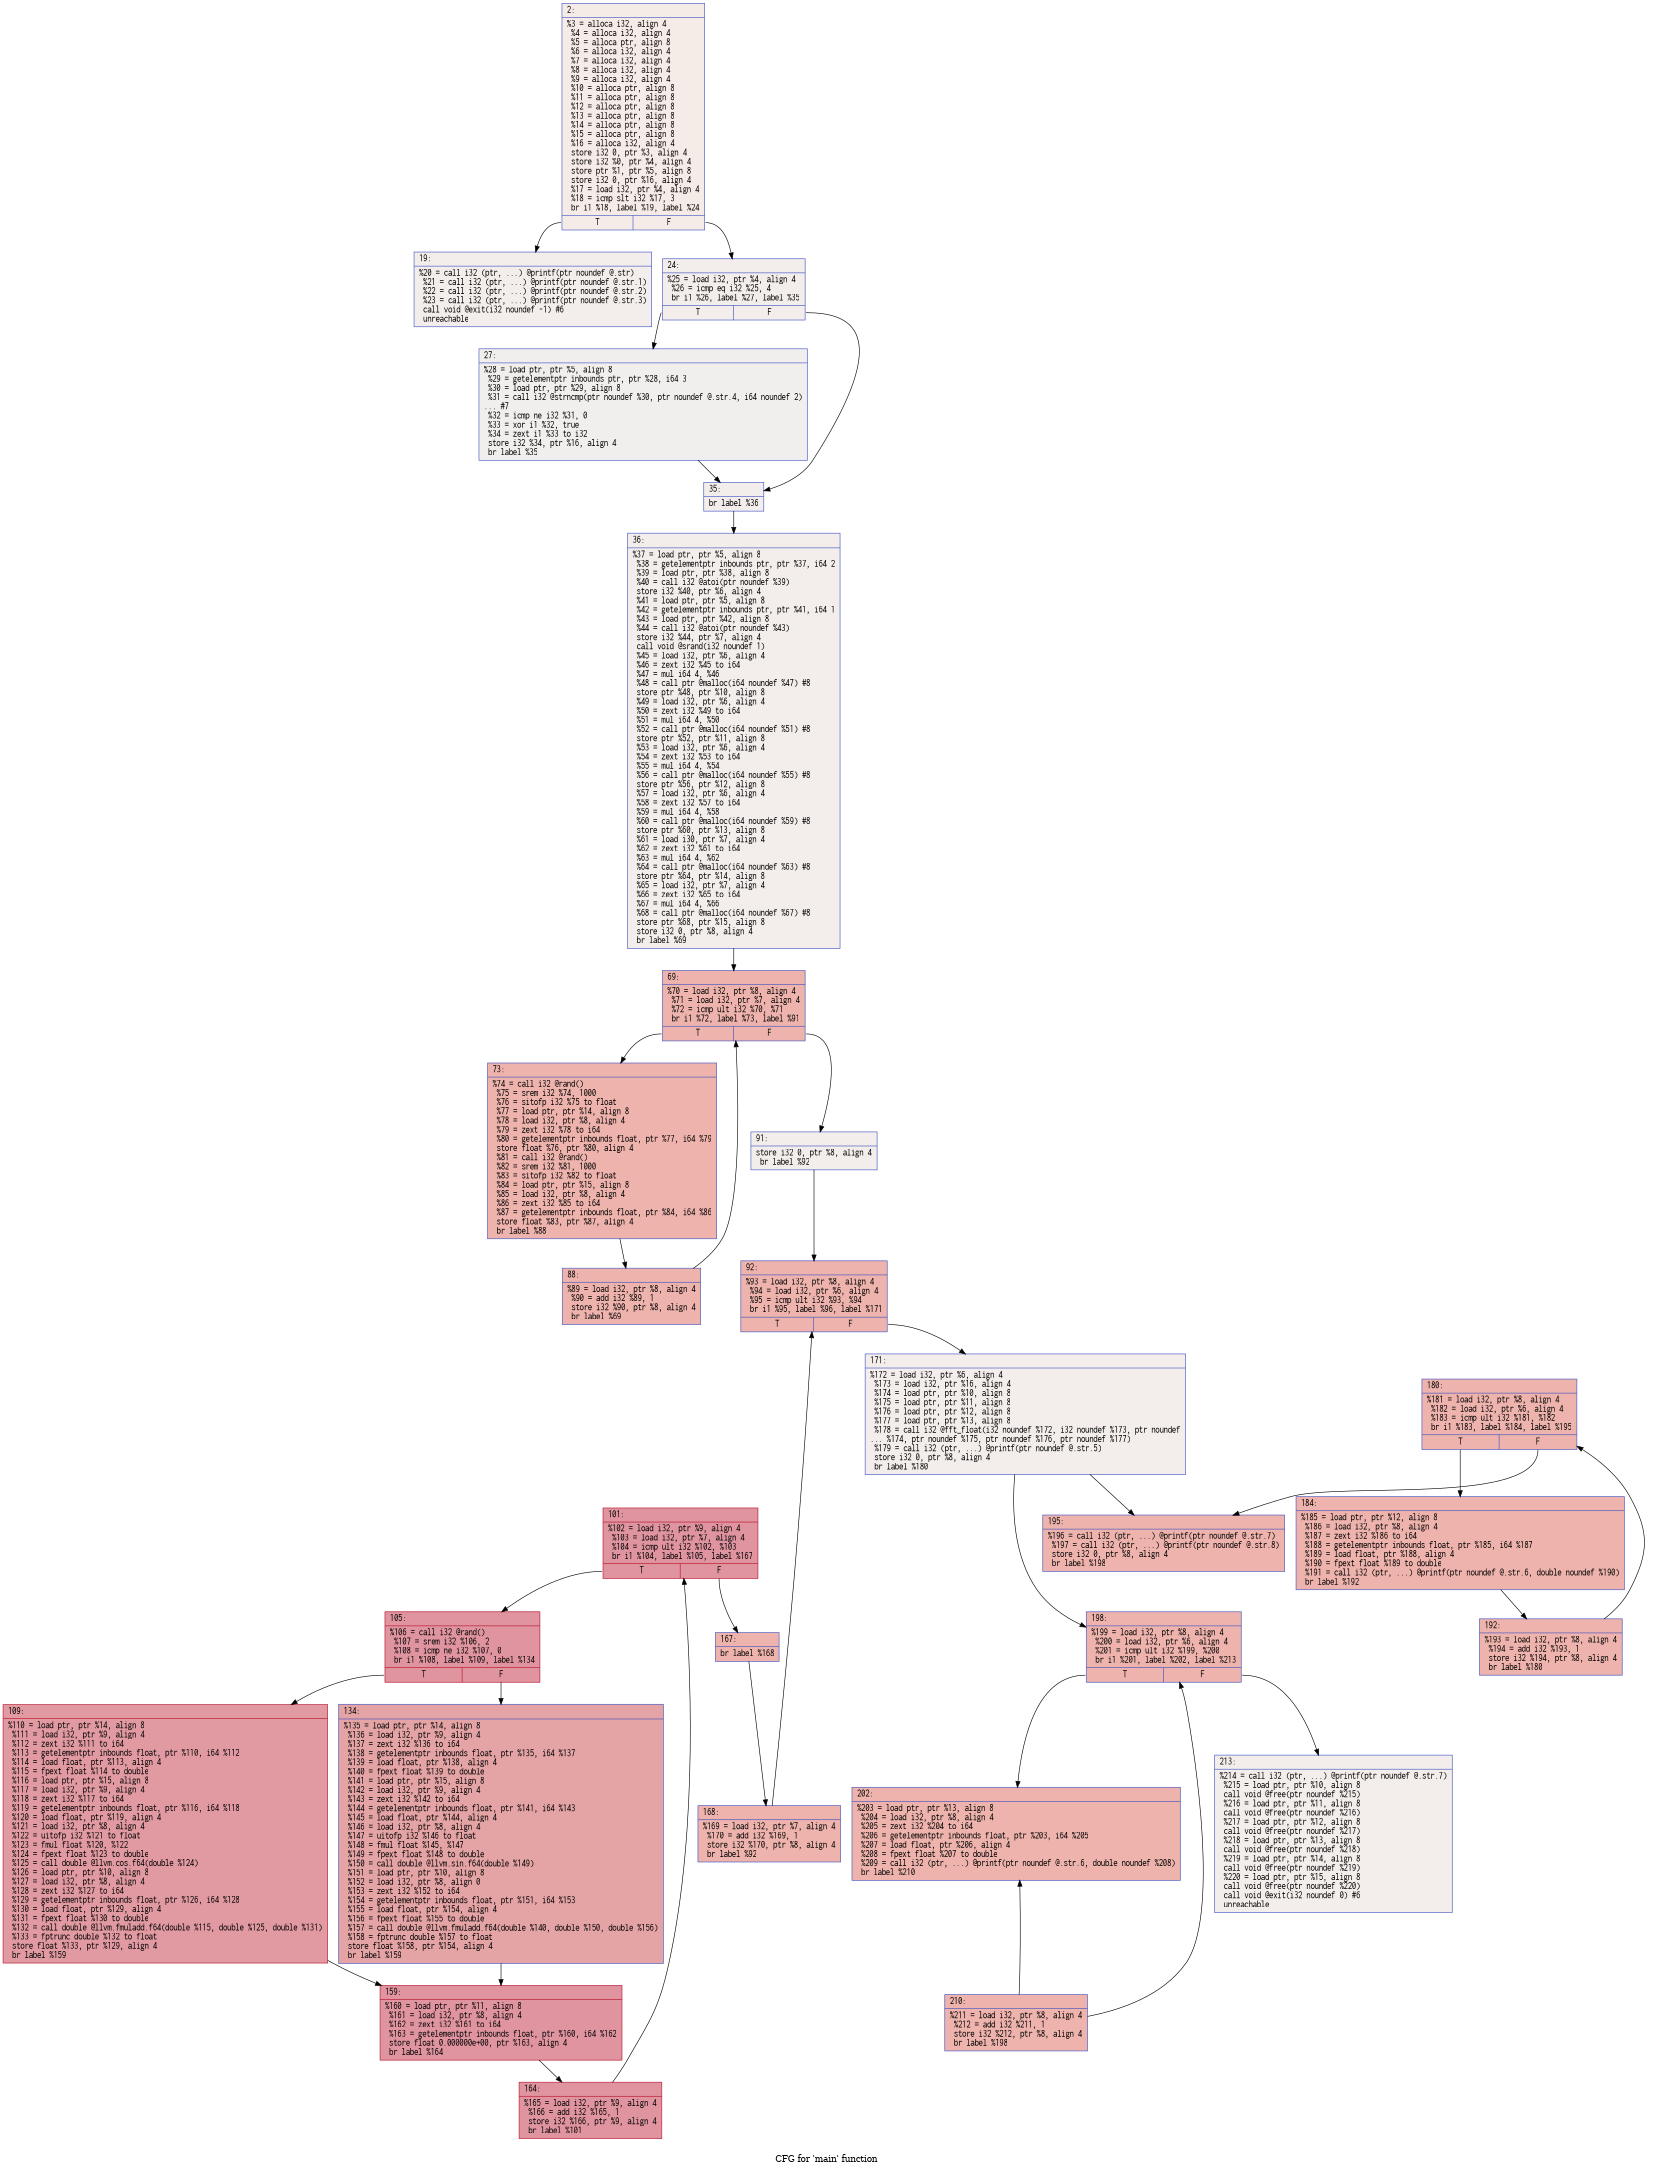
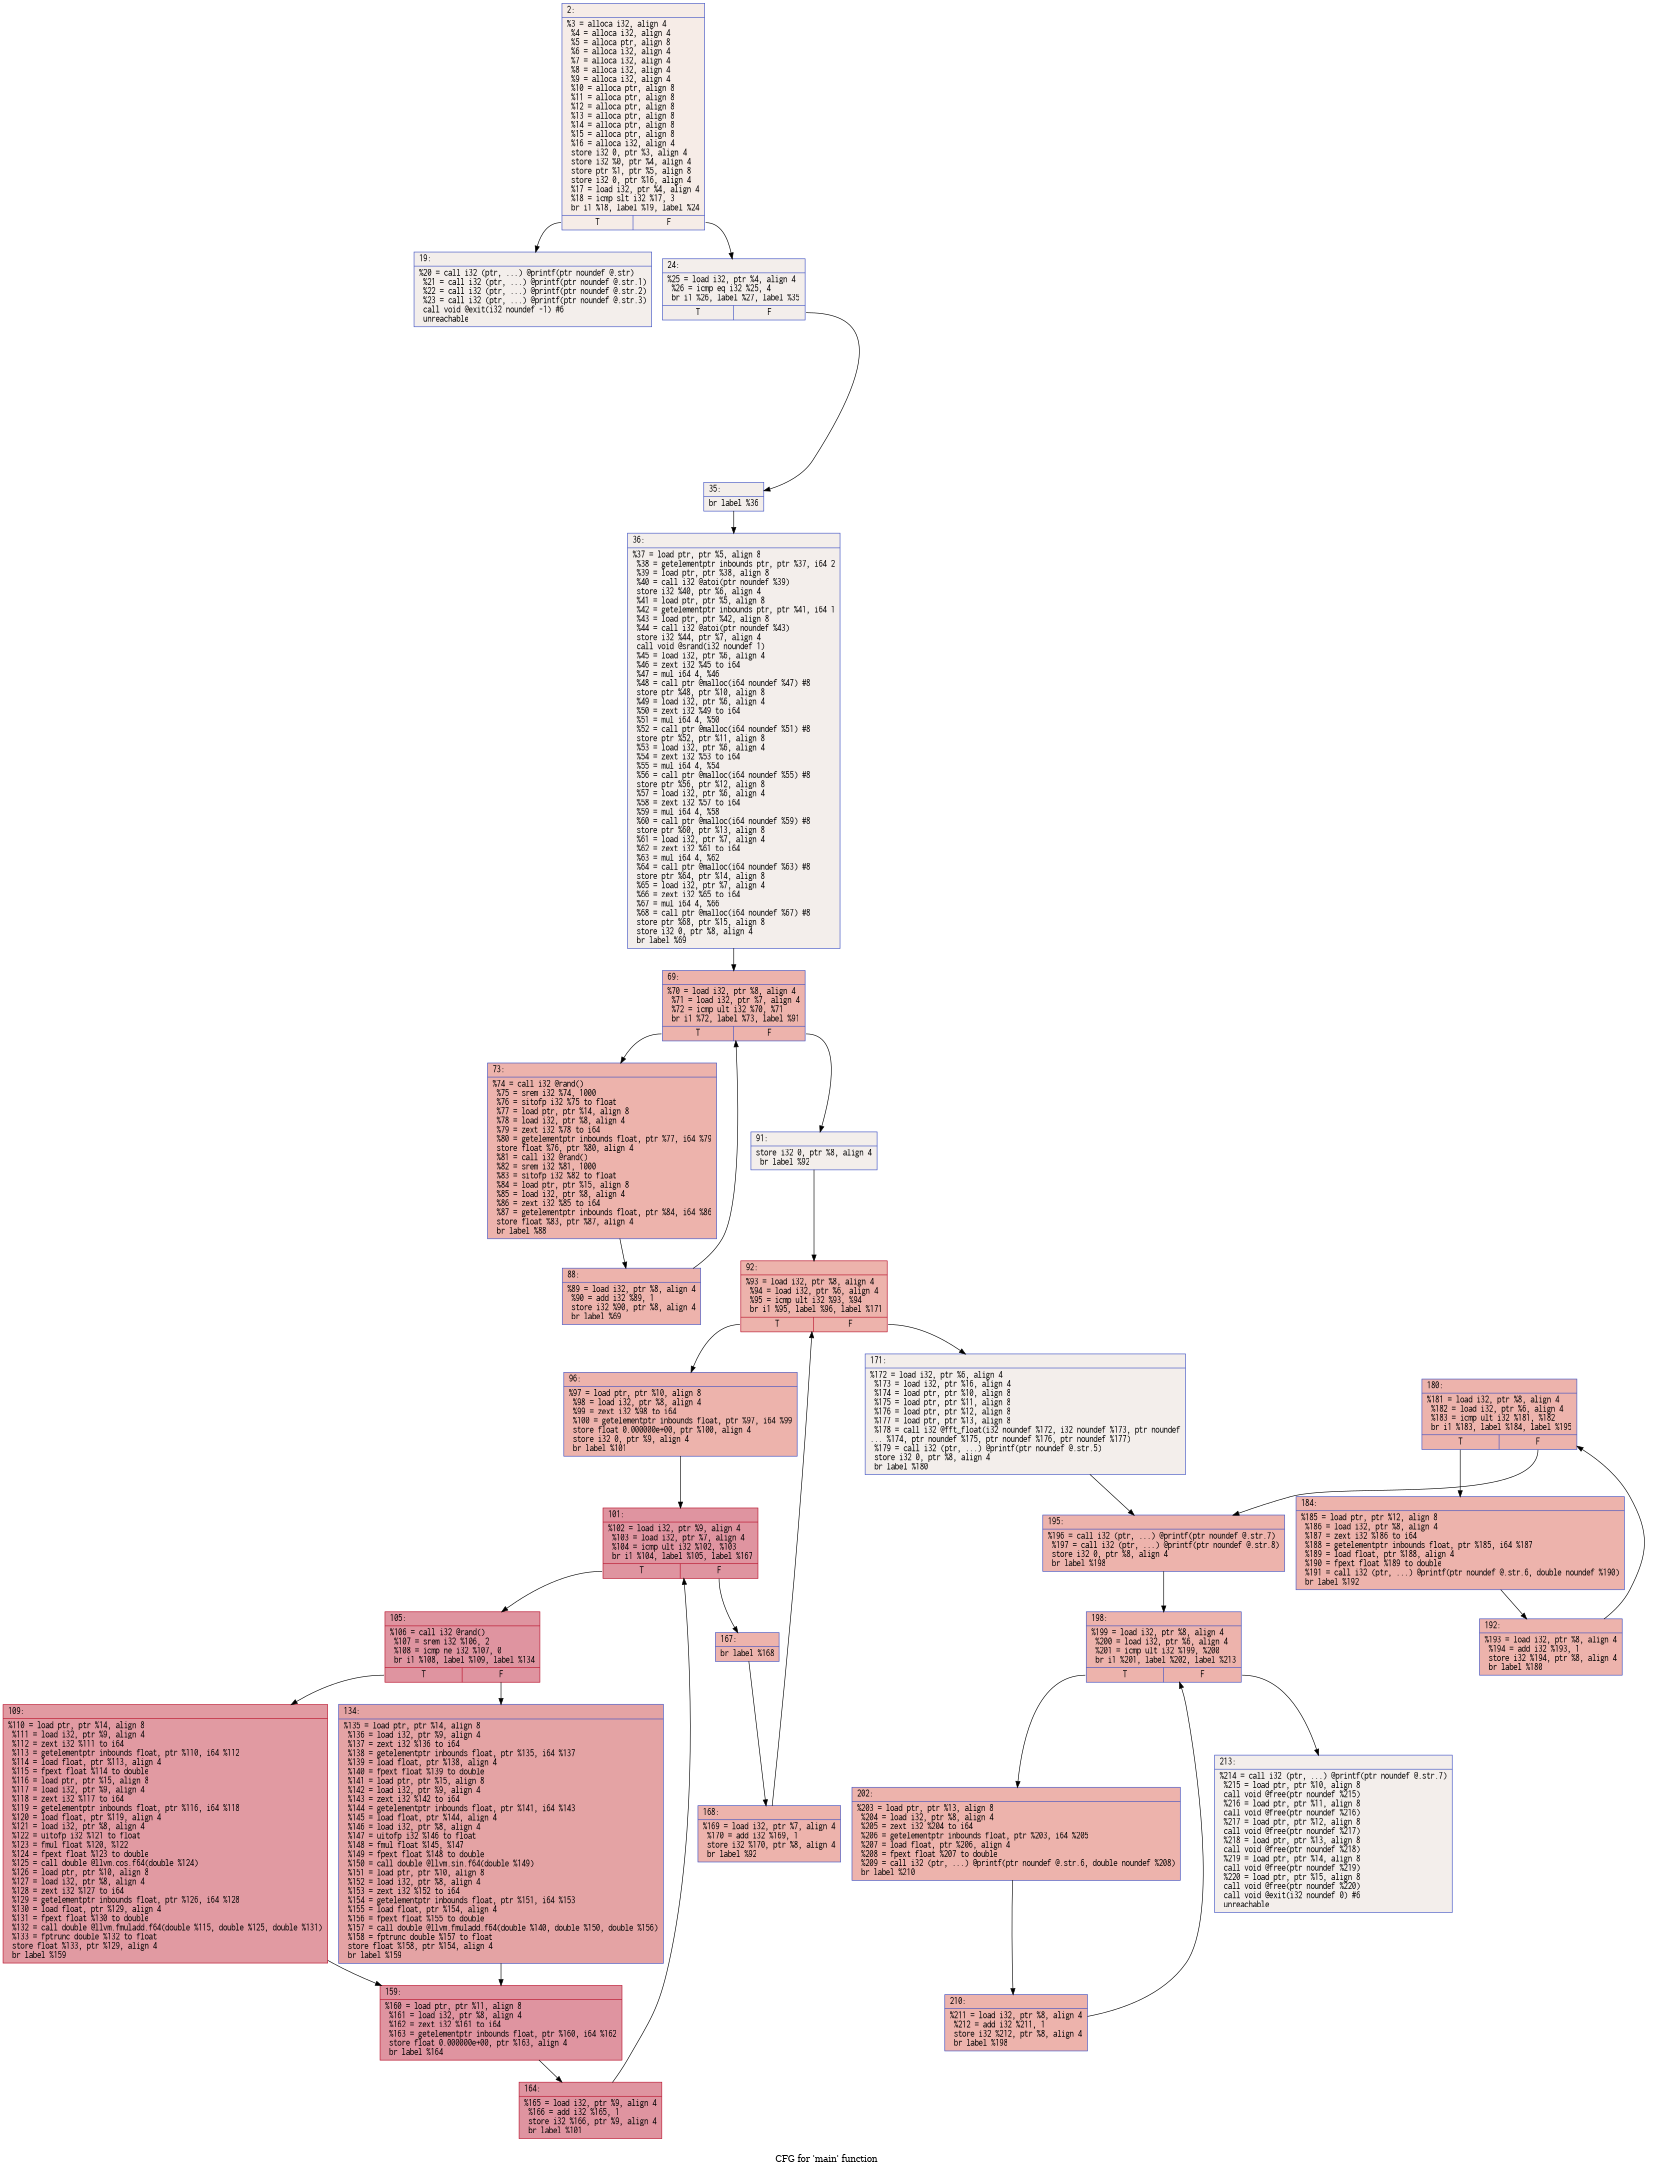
node "27:": removed
node "36:": text "%61 = load i30, ptr %7, align 4" -> "%61 = load i32, ptr %7, align 4"
node "92:": color #3d50c3ff -> #b70d28ff
node "96:": added
edge "171:" -> "198:": now "195:" -> "198:"
node "134:": text "%152 = load i32, ptr %8, align 0" -> "%152 = load i32, ptr %8, align 4"
edge "210:" -> "202:": reversed
